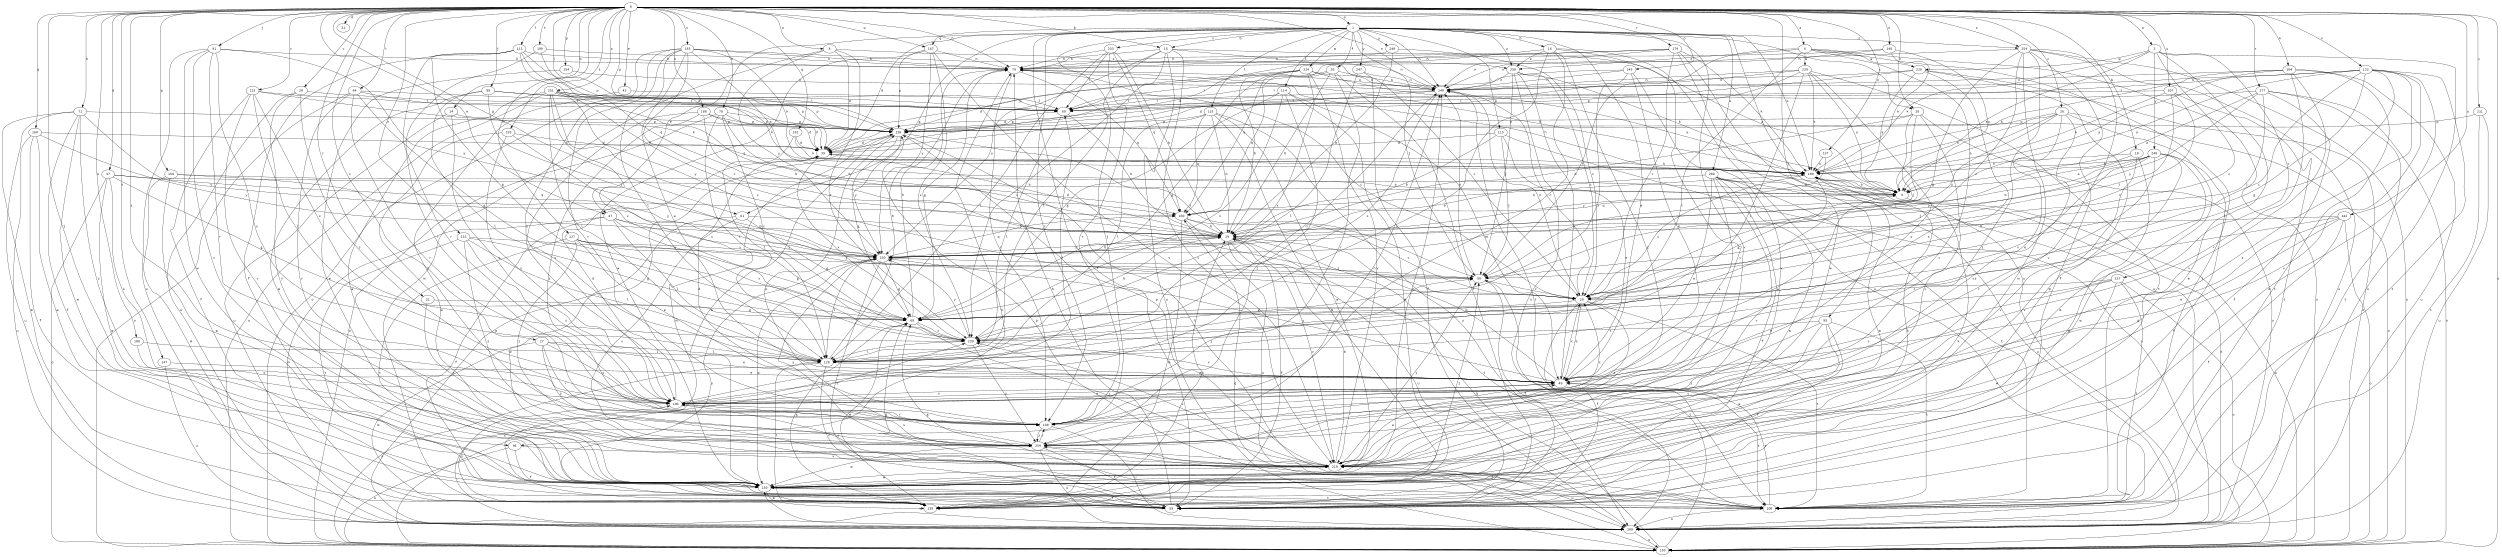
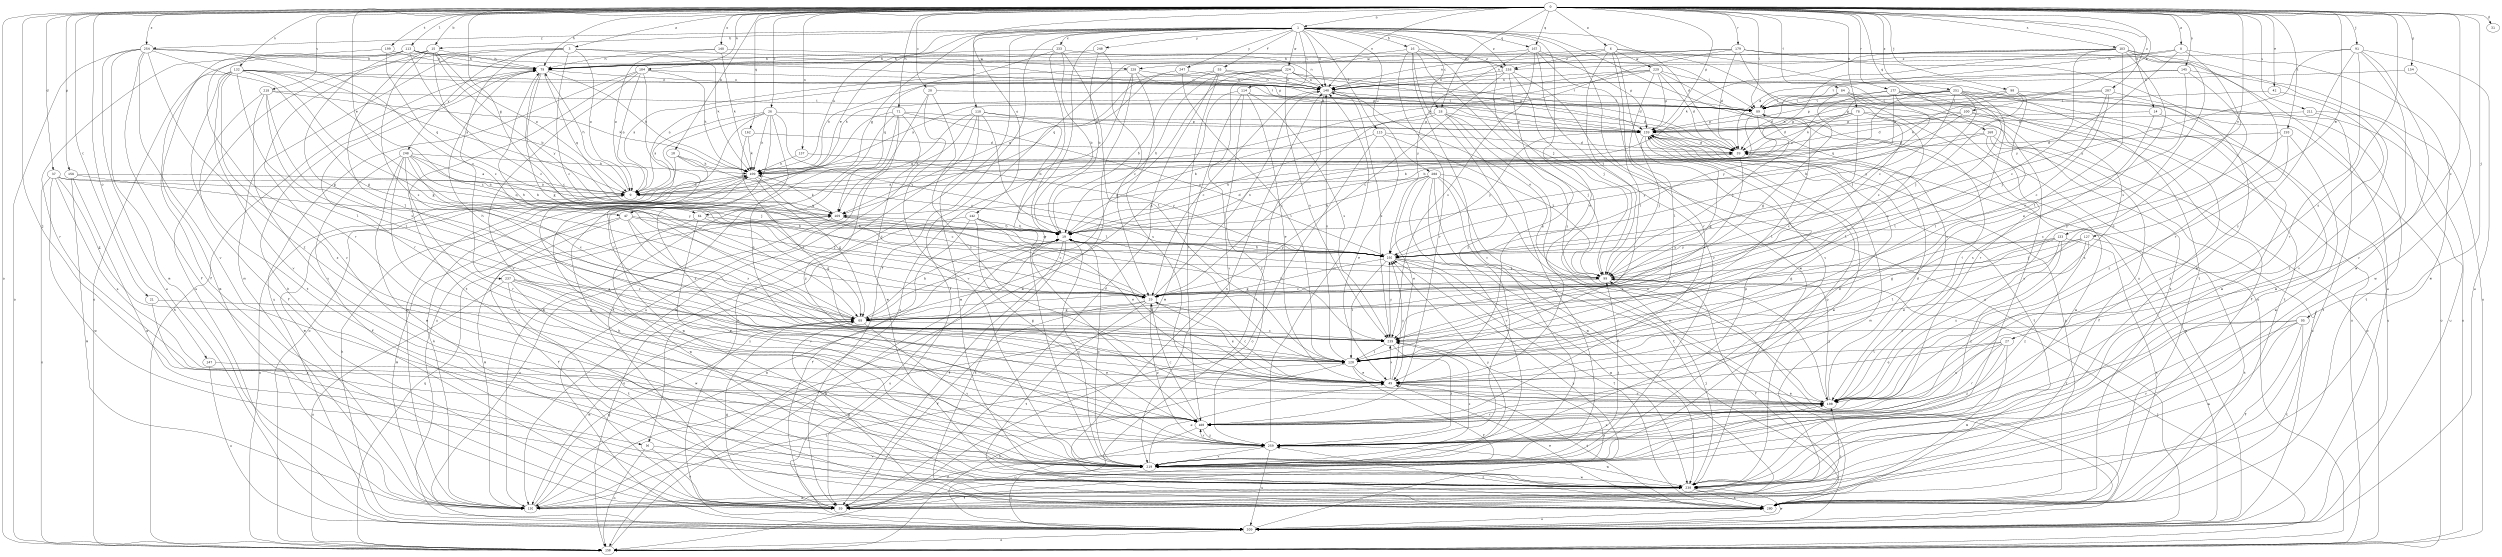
edge "89" -> "99": added, label "j"
edge "142" -> "239": label "x" -> "h"
node "108": removed
